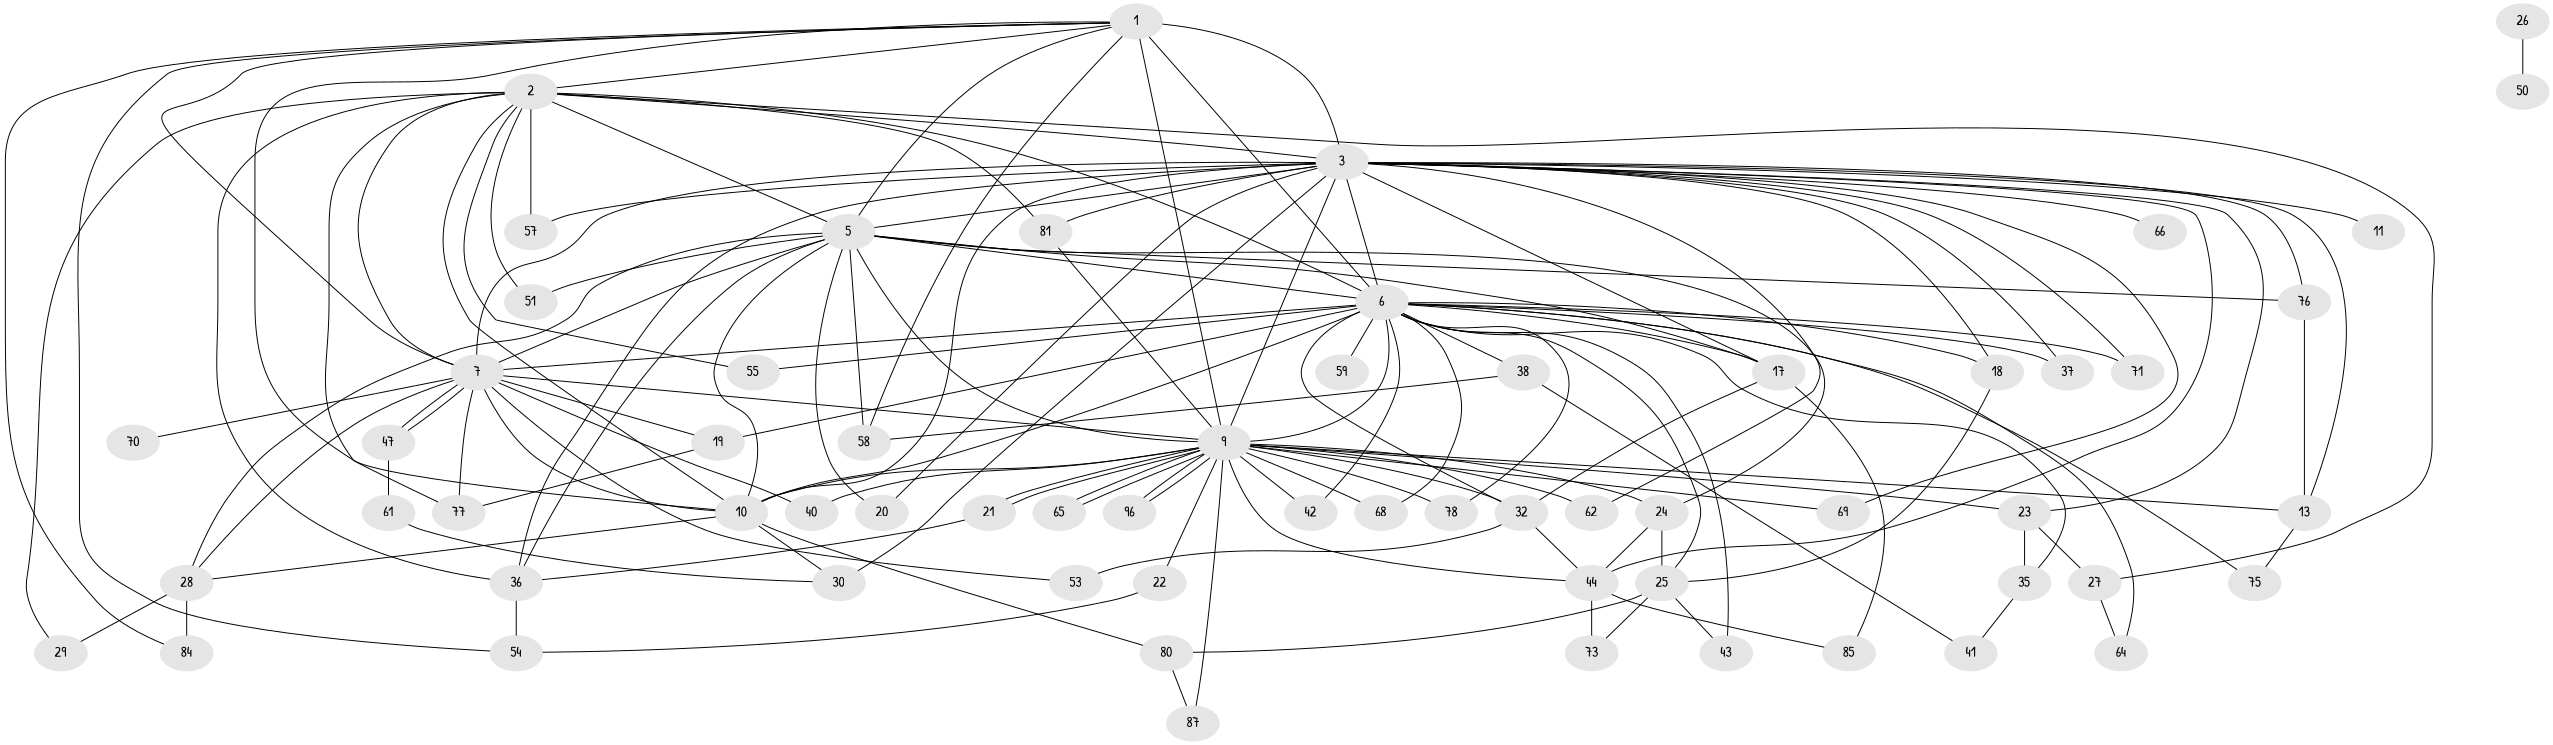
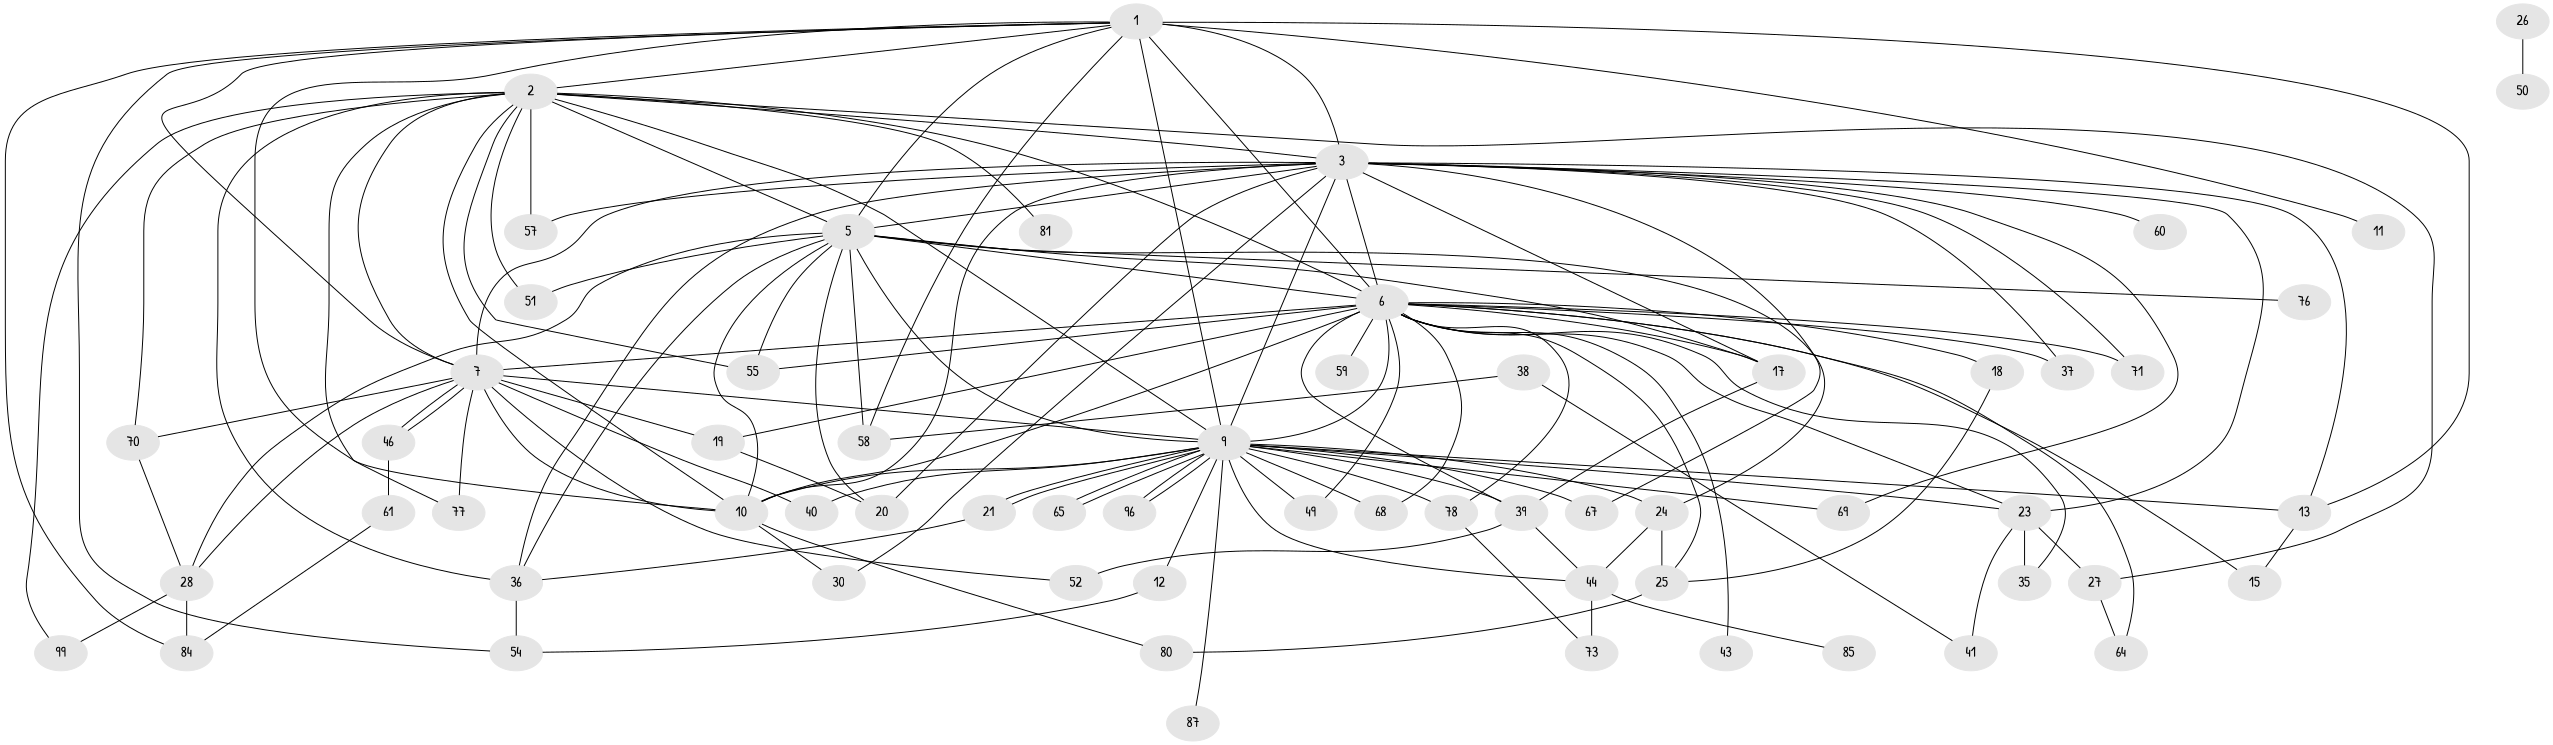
edge "2" -- "70": added
edge "3" -- "76": removed
edge "3" -- "11": now "1" -- "11"
edge "3" -- "81": removed
edge "3" -- "18": removed
edge "3" -- "44": removed
node "66": label "66" -> "60"
edge "5" -- "7": now "5" -- "55"
edge "6" -- "38": now "6" -- "23"
edge "81" -- "9": now "2" -- "9"
edge "76" -- "13": now "1" -- "13"
node "47": label "47" -> "46"
edge "19" -- "77": now "19" -- "20"
edge "17" -- "85": removed
node "42": label "42" -> "49"
node "32": label "32" -> "39"
node "62": label "62" -> "67"
edge "10" -- "28": now "70" -- "28"
edge "61" -- "30": now "61" -- "84"
node "53": label "53" -> "52"
node "22": label "22" -> "12"
node "75": label "75" -> "15"
edge "25" -- "43": removed
edge "25" -- "73": now "78" -- "73"
edge "35" -- "41": now "23" -- "41"
node "29": label "29" -> "99"
edge "80" -- "87": removed
